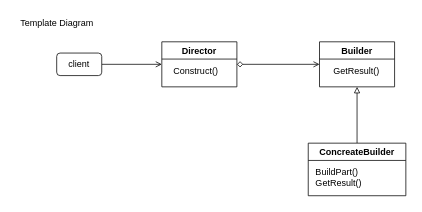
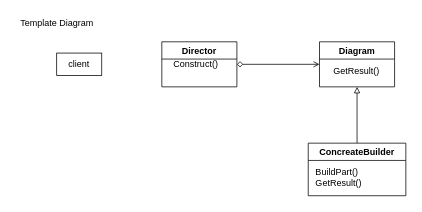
node "Builder": label "Builder" -> "Diagram"
node "client": shape rounded rectangle -> rectangle
edge "client" -> "Director": removed
node "Construct()": moved (195, 72) -> (195, 64)
